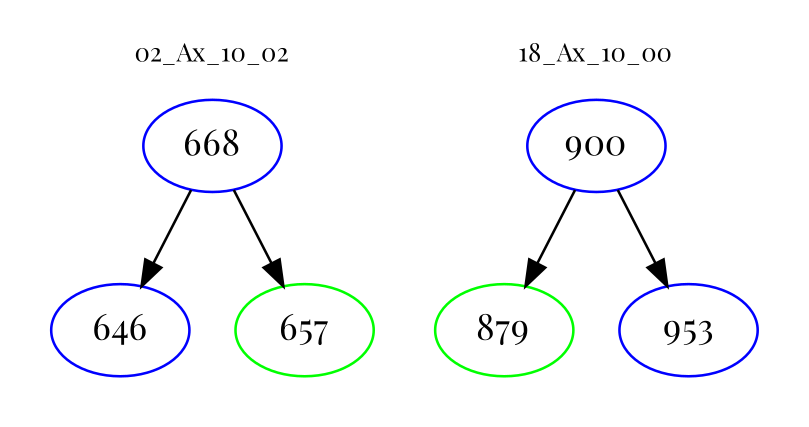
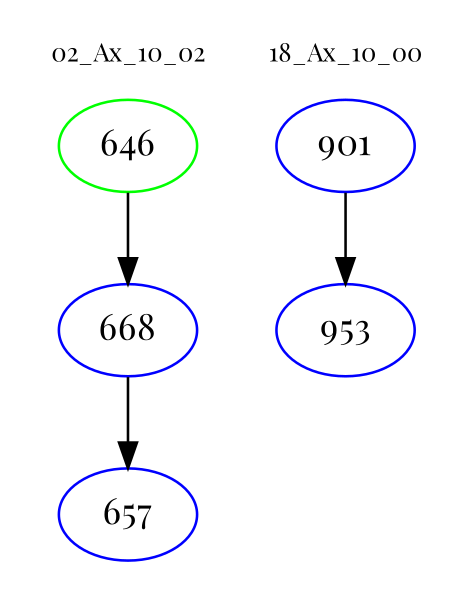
node "900": label "900" -> "901"
edge "668" -> "646": reversed
node "646": color blue -> green
node "657": color green -> blue
node "879": removed
